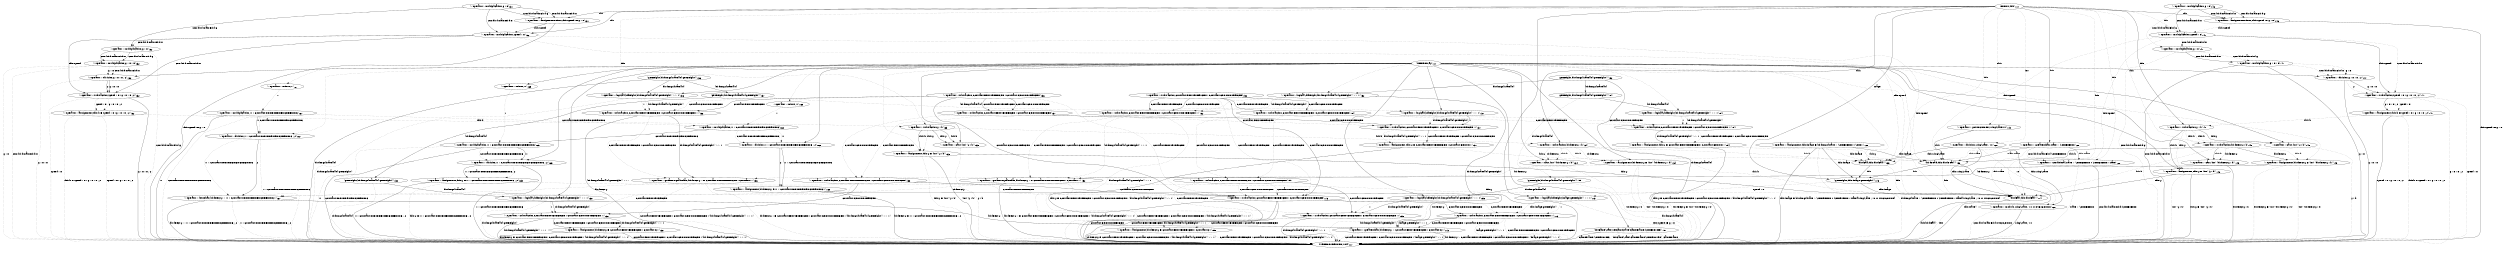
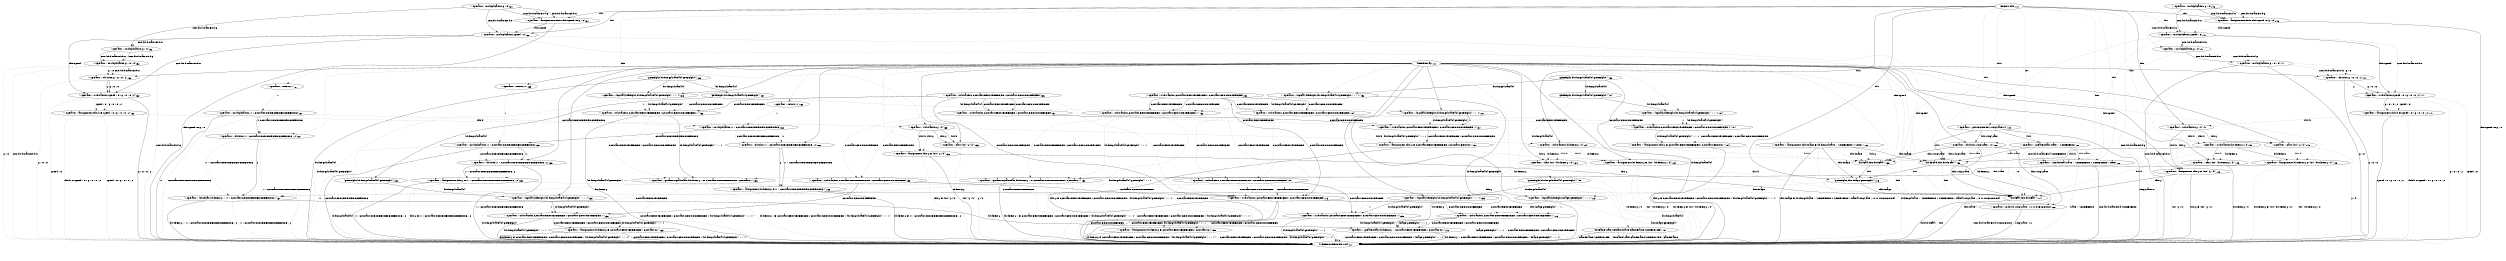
edge "(PARAM,this)" -> "(<operator>.logicalShiftRight,image.getHeight() >> 1)": now "(METHOD,fly)" -> "(<operator>.logicalShiftRight,image.getHeight() >> 1)"
edge "(PARAM,this)" -> "(<operator>.greaterThan,state > STATE_FALL)": now "(<operator>.postIncrement,wingState++)" -> "(<operator>.greaterThan,state > STATE_FALL)"
edge "(METHOD,fly)" -> "(<operator>.division,wingState / 10)": added
edge "(PARAM,this)" -> "(getHeight,this.image.getHeight())": label "image" -> "this"
edge "(<operator>.postIncrement,wingState++)" -> "(<operator>.division,wingState / 10)": added, label "this.wingState"
edge "(<operator>.division,wingState / 10)" -> "(birdDead,this.birdDead())": added, label "this.wingState"
edge "(METHOD,fly)" -> "(setGameState,setGameState(GameFrame.STATE_OVER))": style solid -> dotted
edge "(getHeight,this.image.getHeight())" -> "(<operator>.logicalShiftRight,image.getHeight() >> 1)": label "speed * T" -> "this.image"
edge "(<operator>.logicalShiftRight,image.getHeight() >> 1)" -> "(METHOD_RETURN,void)": label "this.speed -= g * T" -> "this.image.getHeight()"
edge "(<operator>.postIncrement,wingState++)" -> "(METHOD_RETURN,void)": added, label "wingState++"
